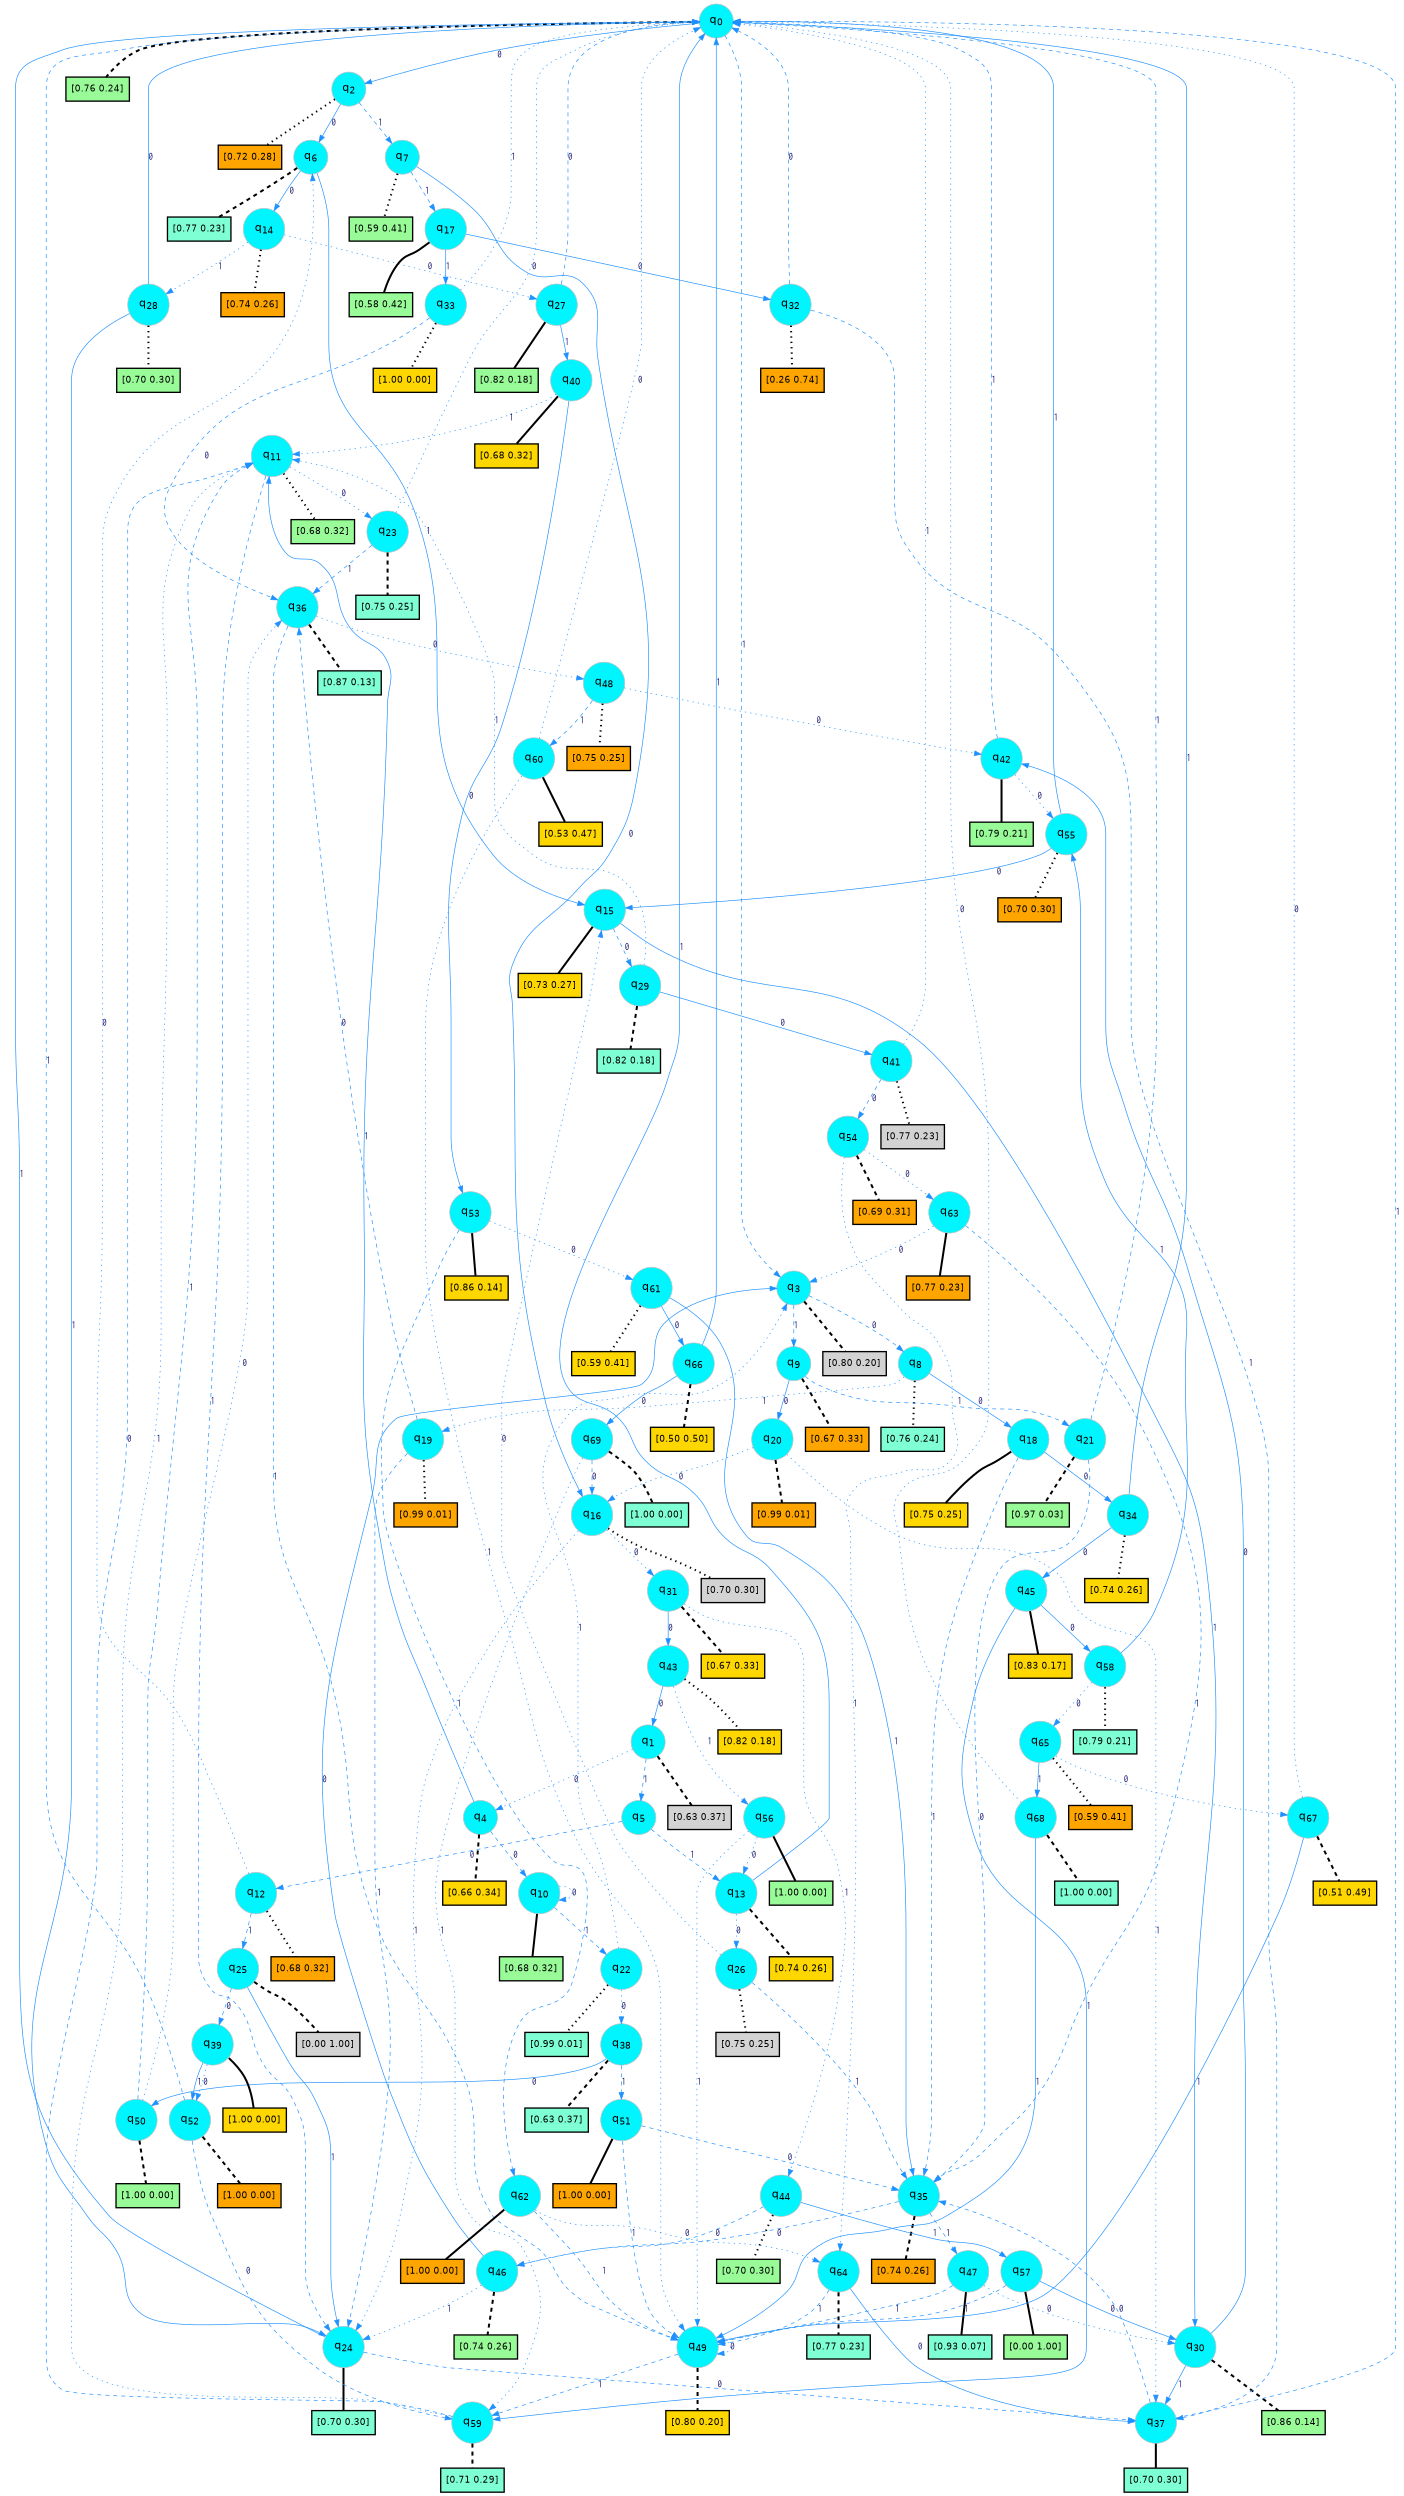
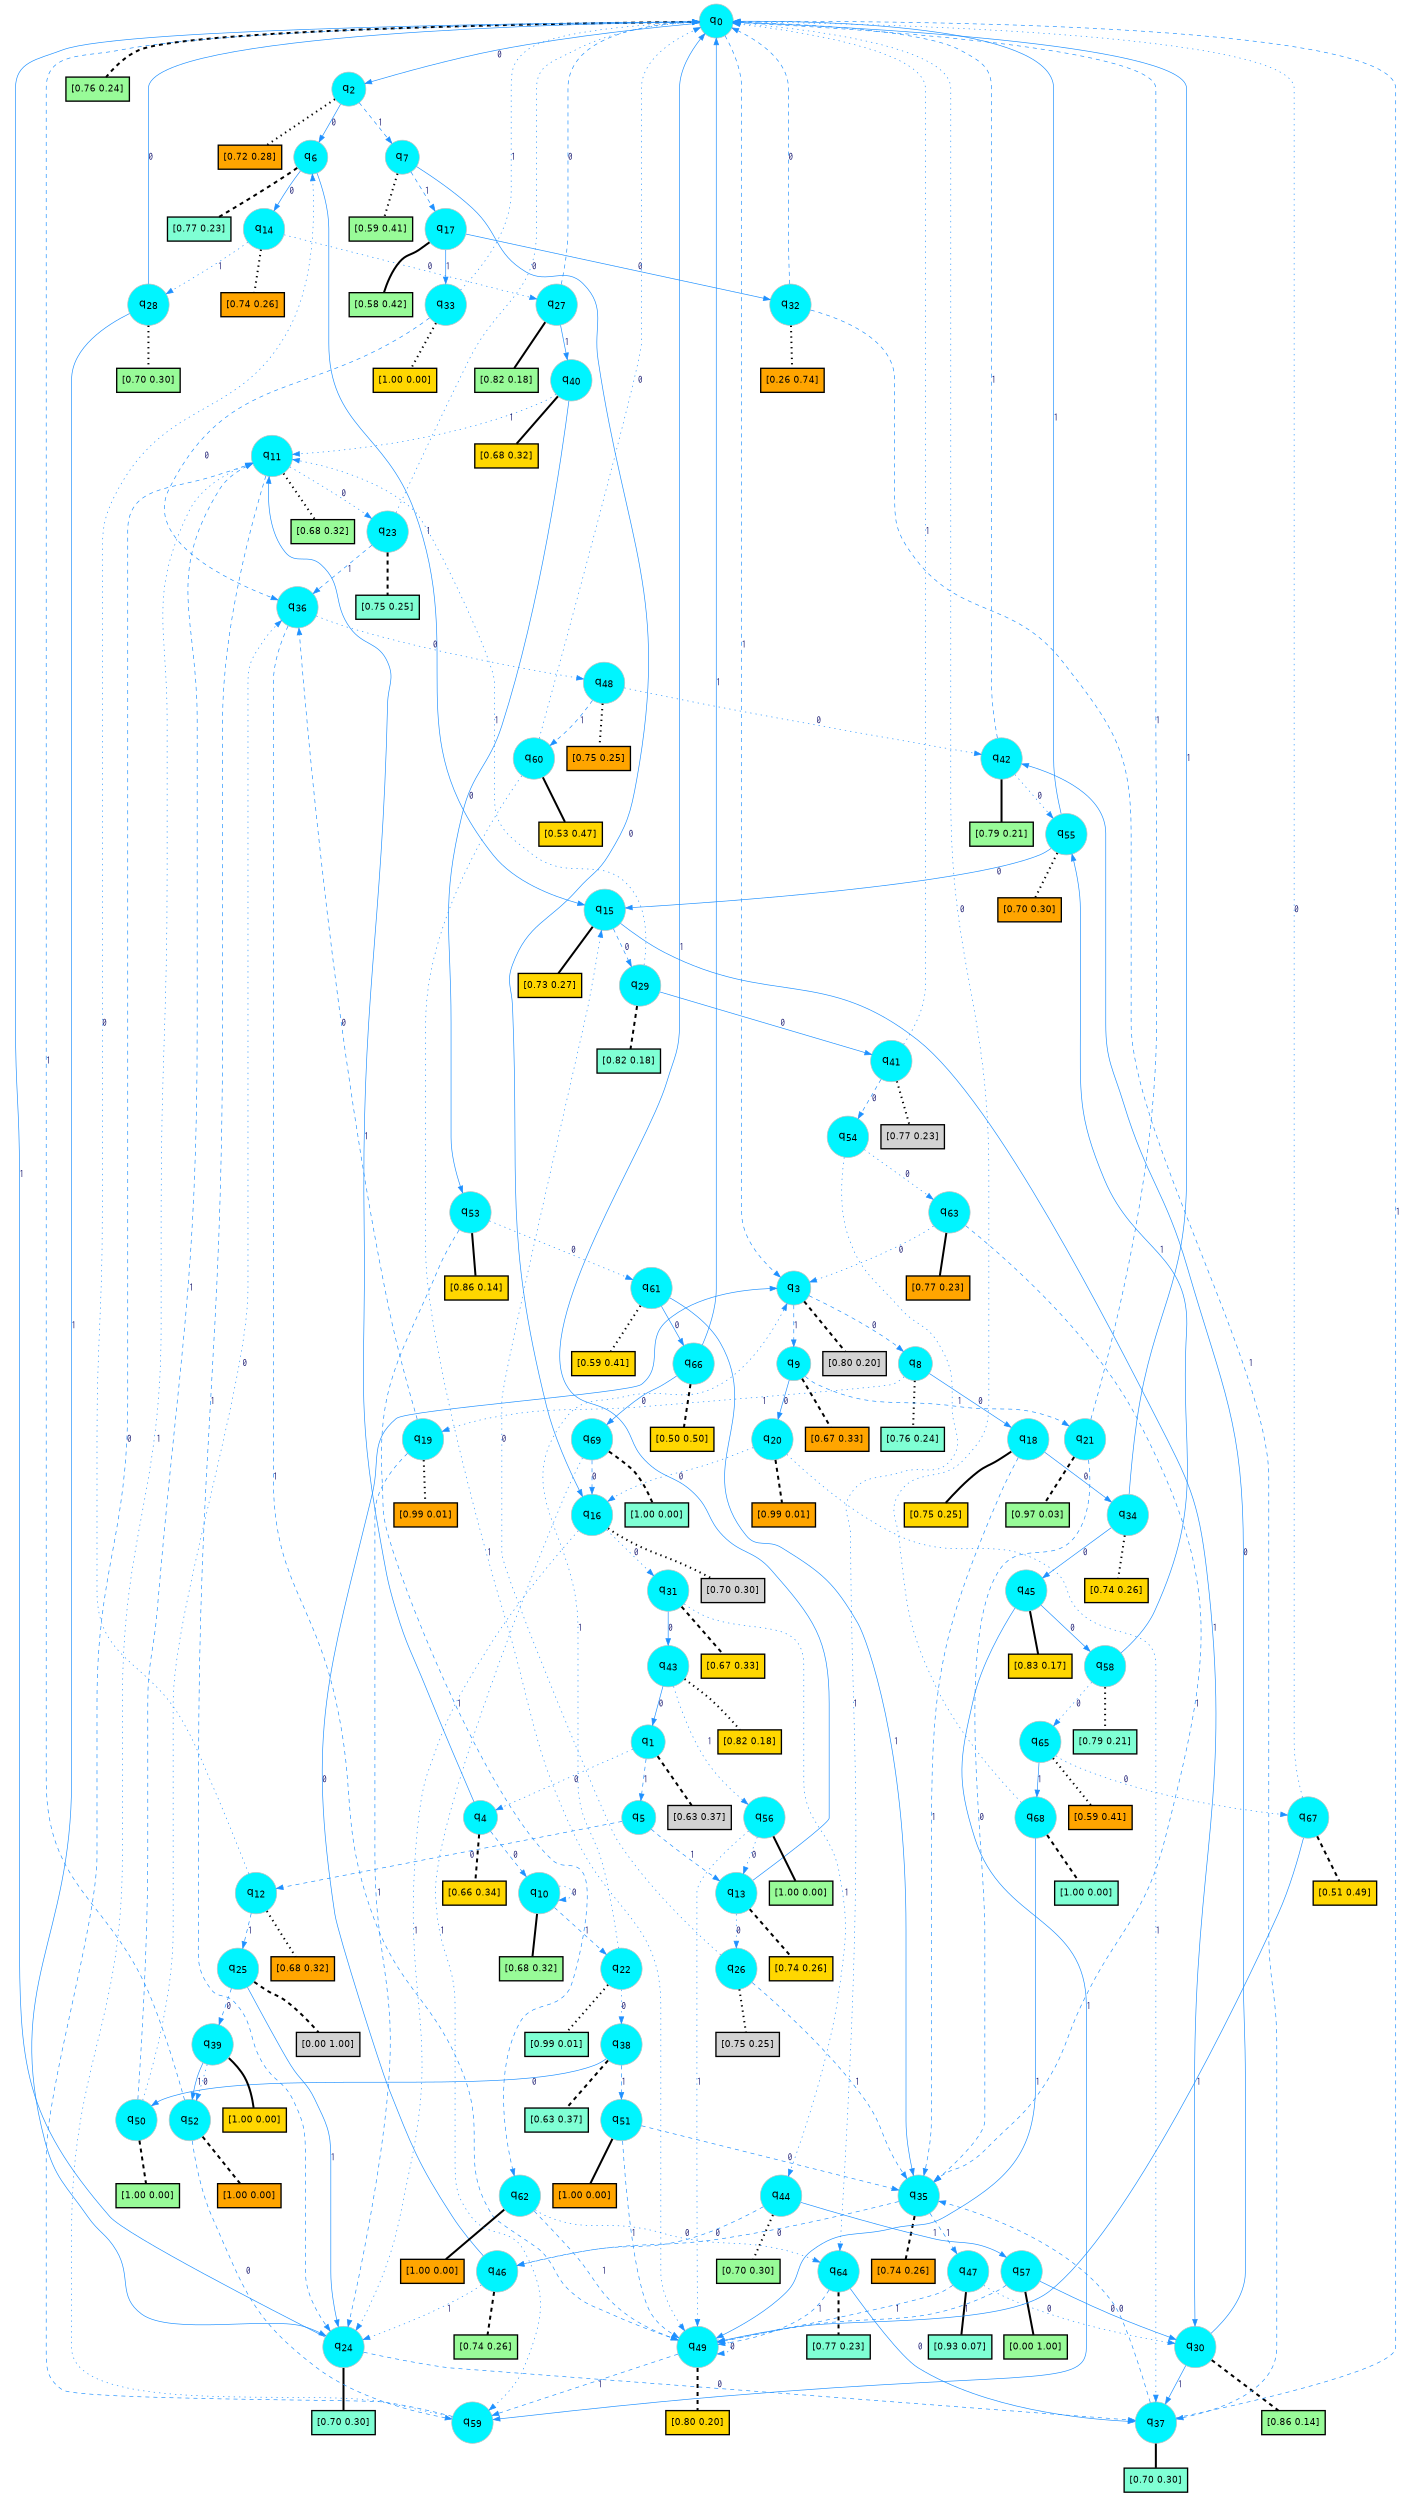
node "[0.87 0.13]": removed
node "[0.69 0.31]": removed
node "[0.71 0.29]": removed
